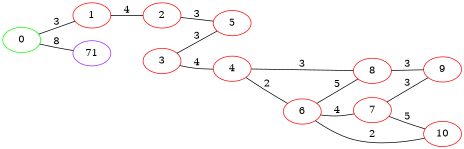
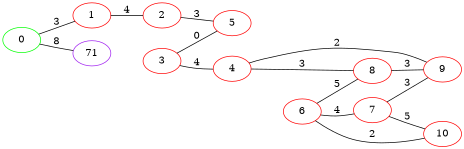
edge "5" -- "3": label "3" -> "0"
edge "4" -- "6": now "4" -- "9"
